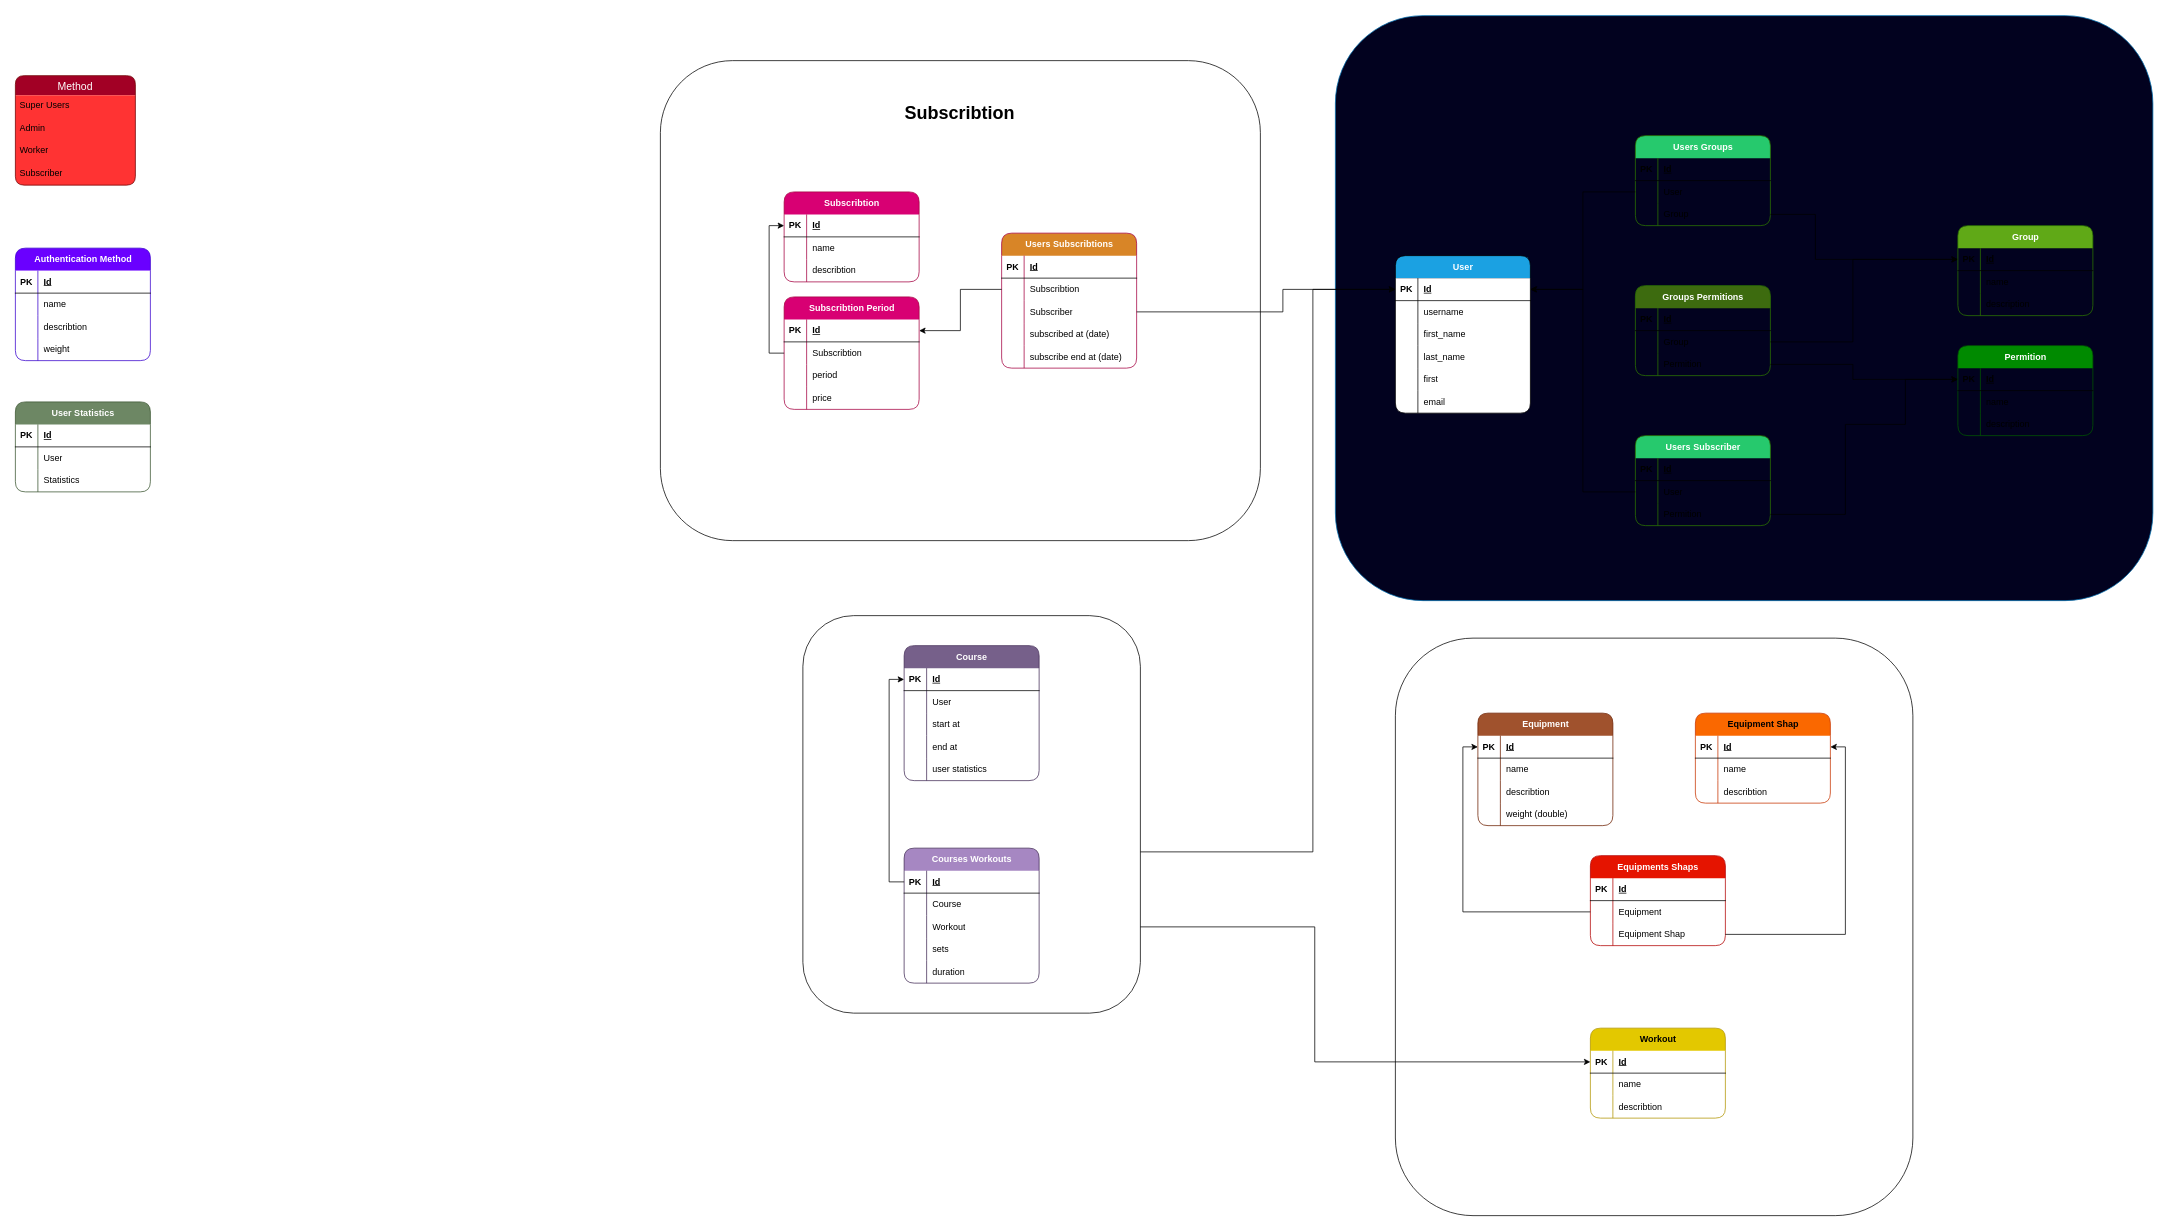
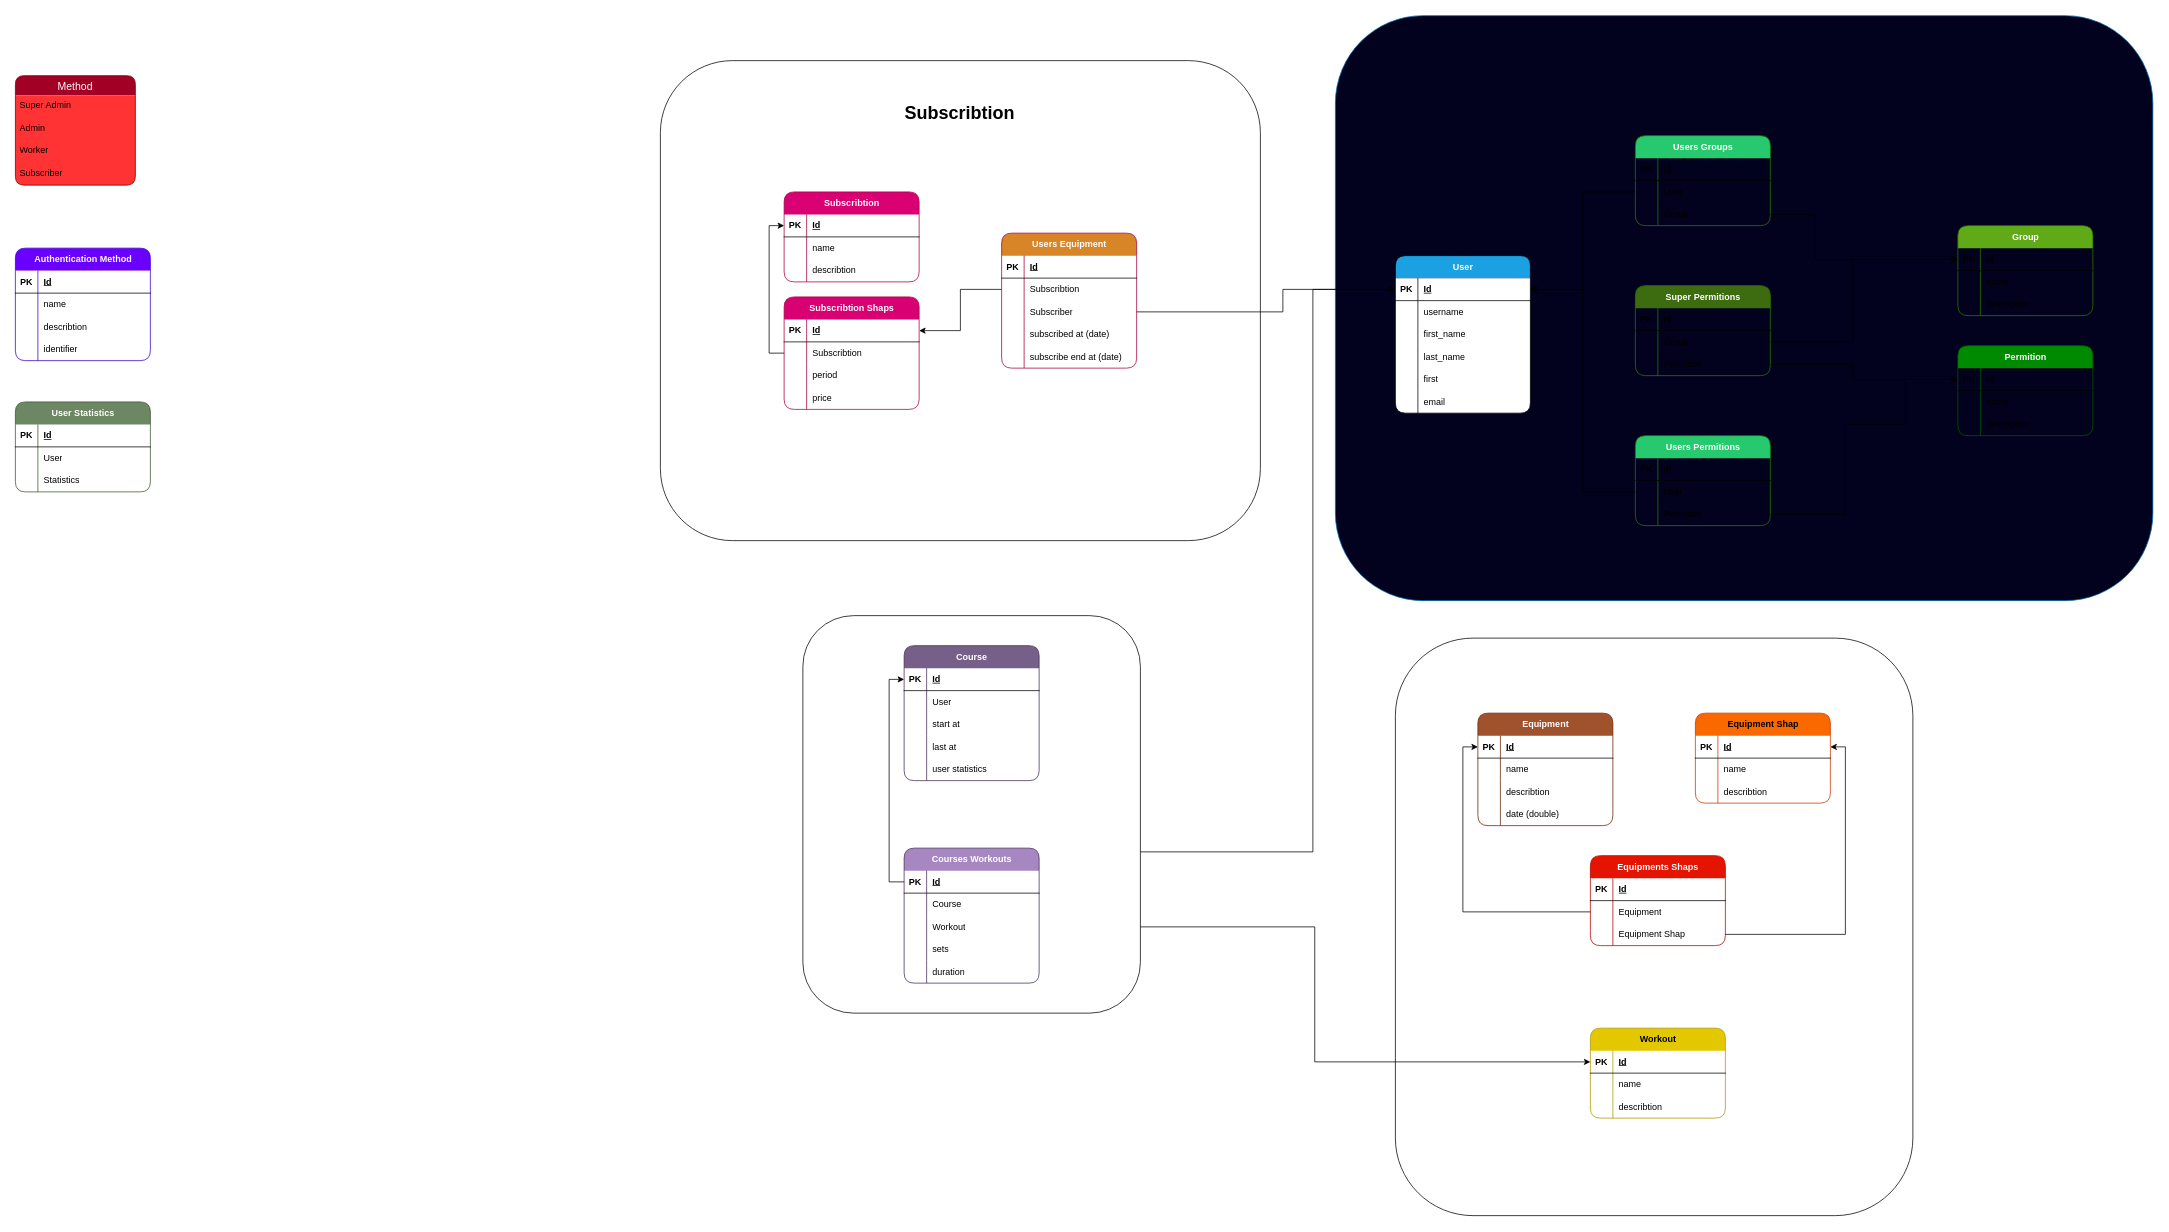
node "Super Users": label "Super Users" -> "Super Admin"
node "Users Subscribtions": label "Users Subscribtions" -> "Users Equipment"
node "Groups Permitions": label "Groups Permitions" -> "Super Permitions"
node "Subscribtion Period": label "Subscribtion Period" -> "Subscribtion Shaps"
node "weight": label "weight" -> "identifier"
node "Users Subscriber": label "Users Subscriber" -> "Users Permitions"
node "end at": label "end at" -> "last at"
node "weight (double)": label "weight (double)" -> "date (double)"
